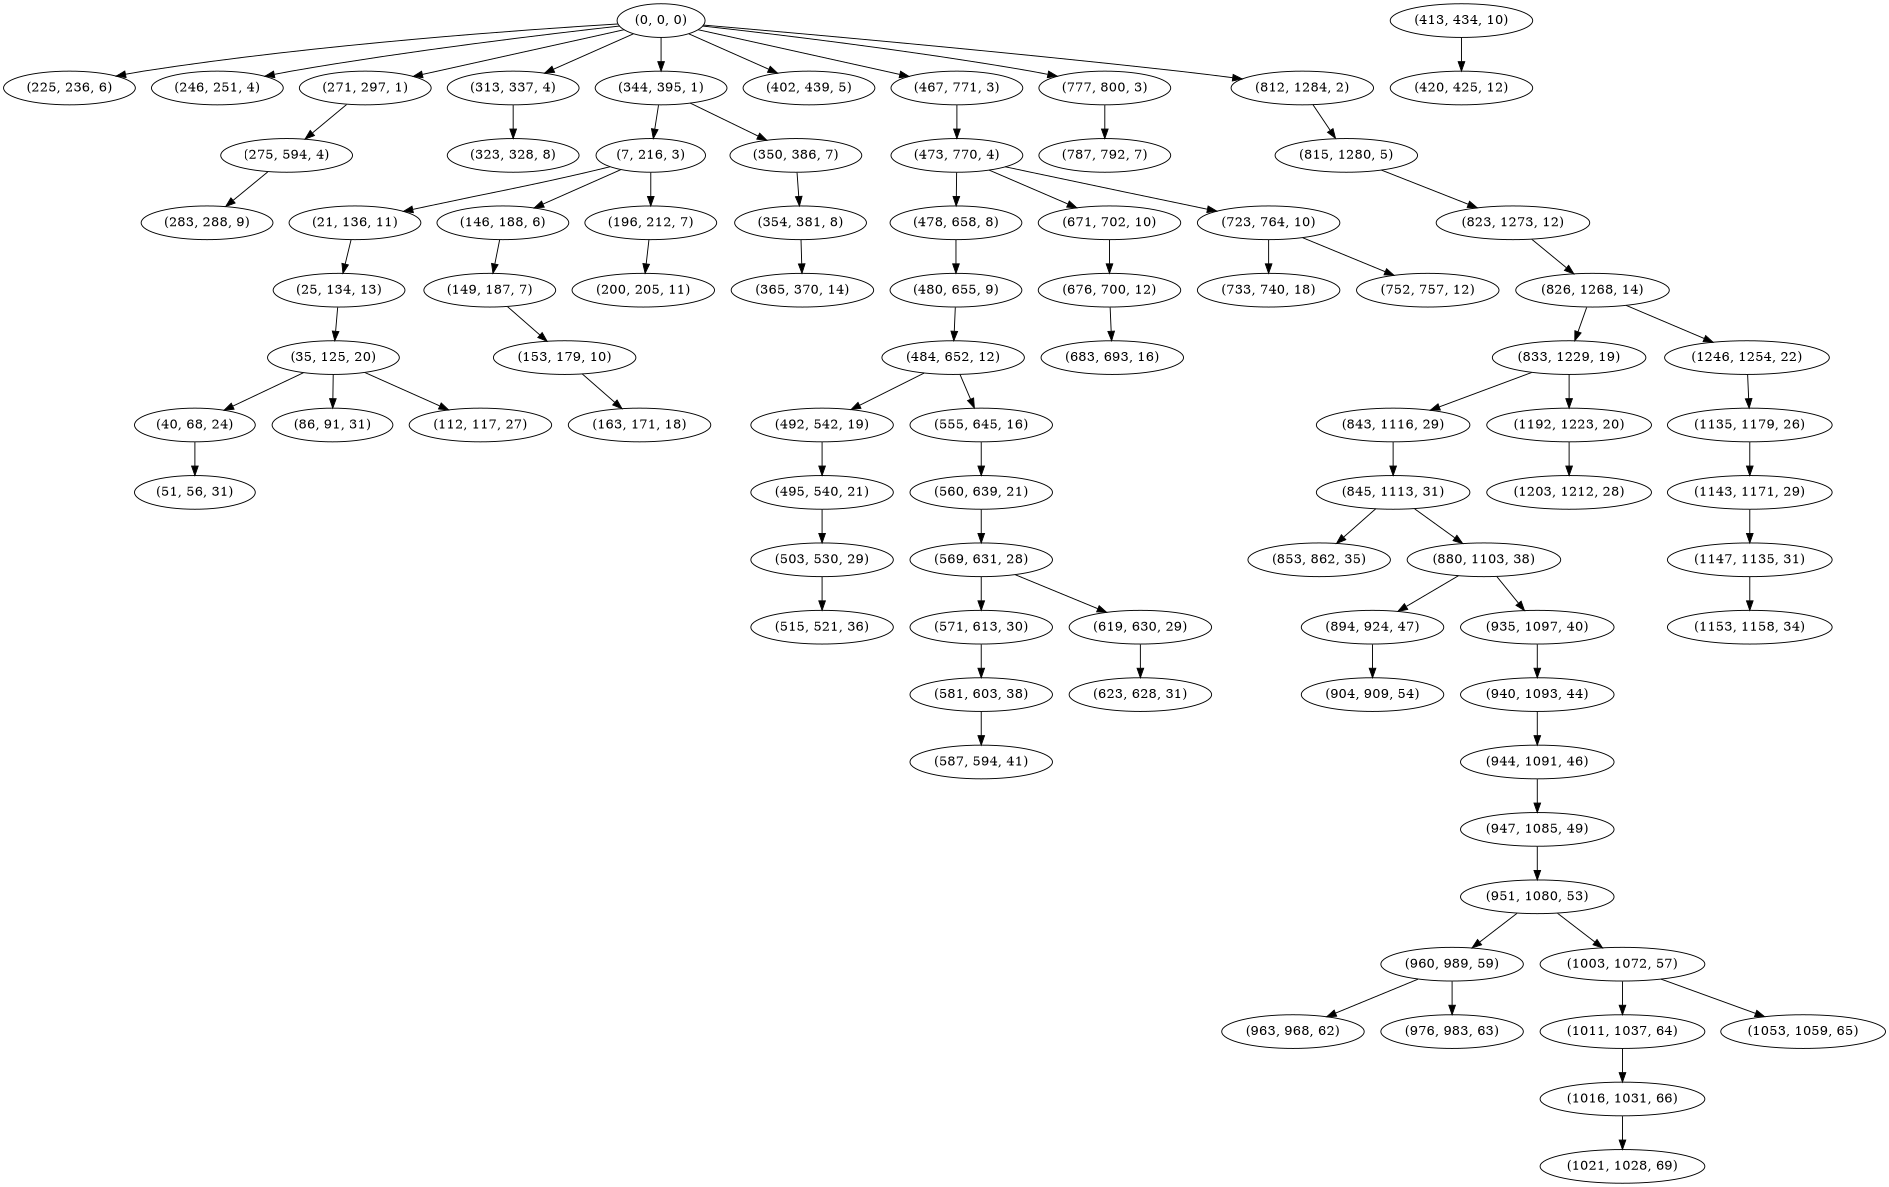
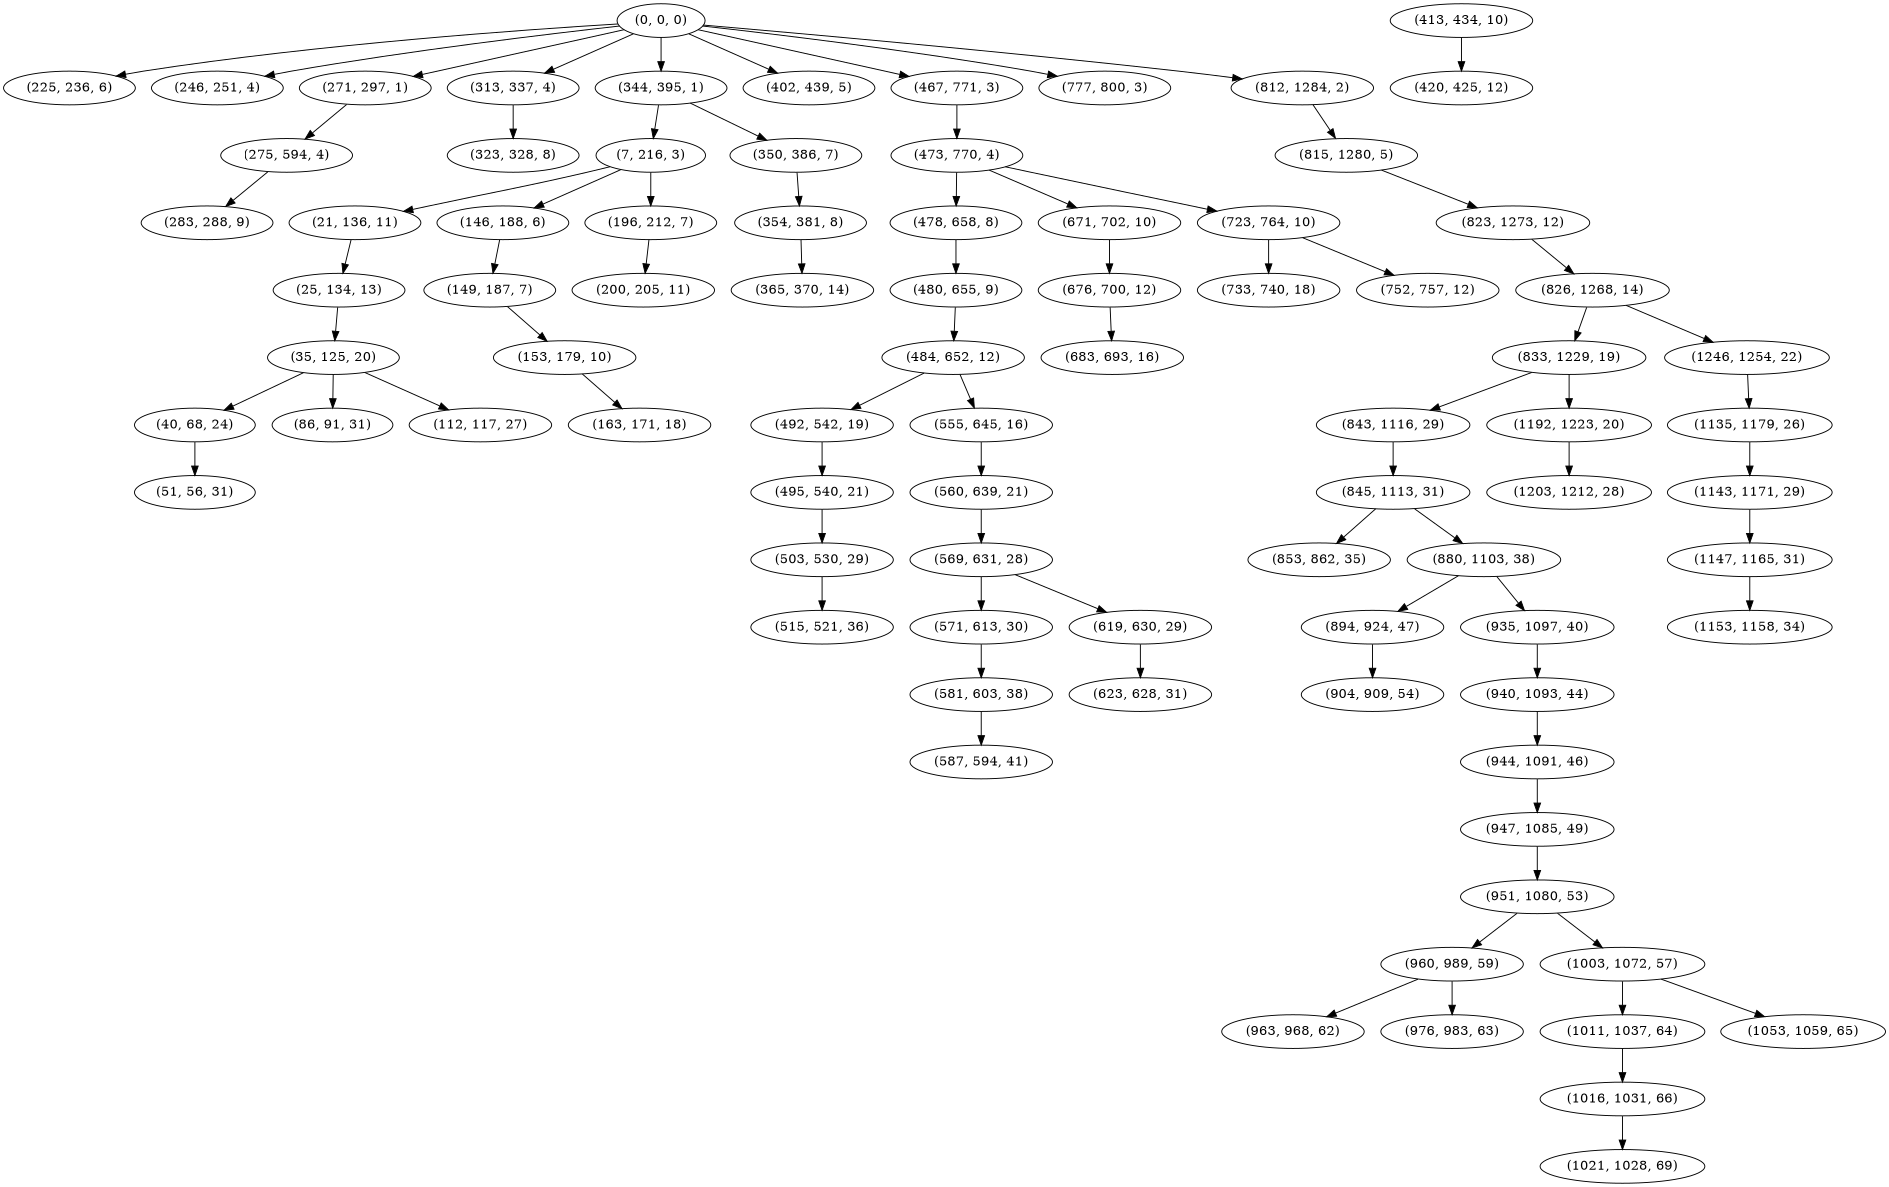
node "(787, 792, 7)": removed
node "(1147, 1135, 31)": label "(1147, 1135, 31)" -> "(1147, 1165, 31)"
